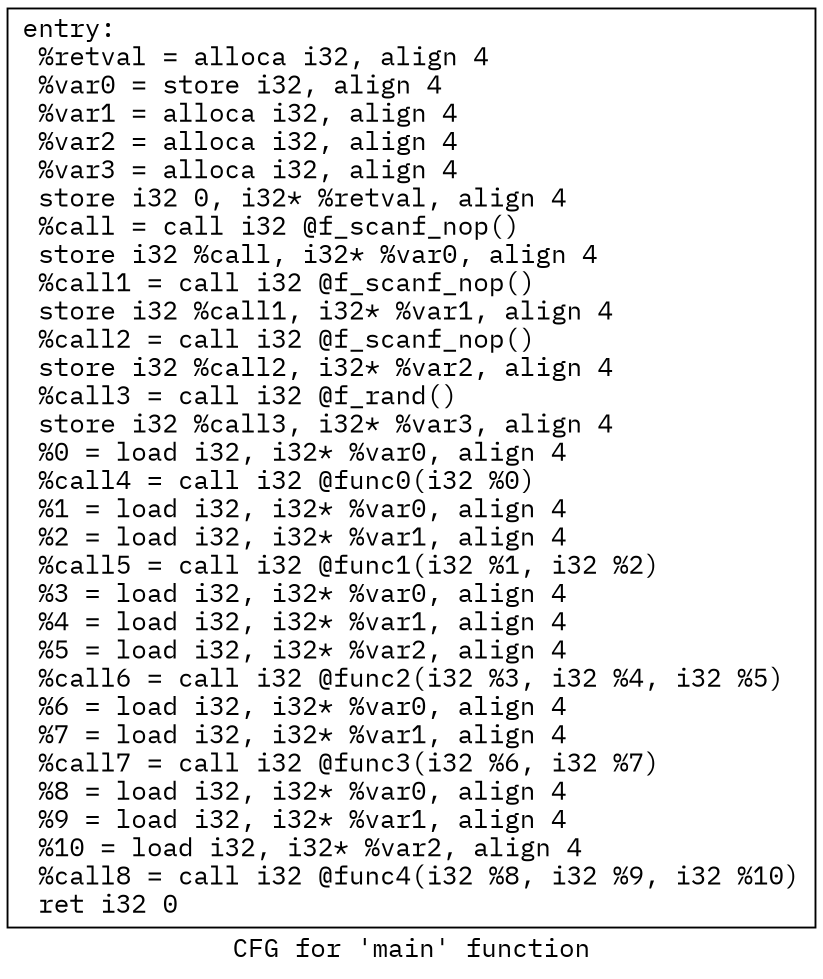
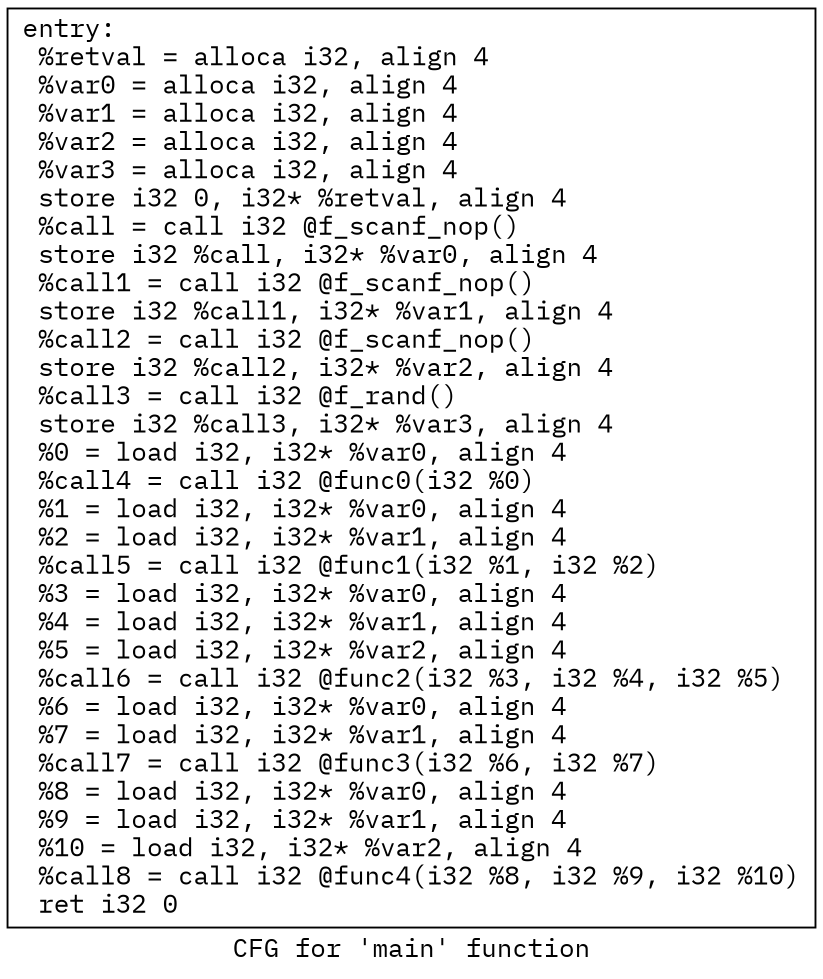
node "entry:": text "%var0 = store i32, align 4" -> "%var0 = alloca i32, align 4"
